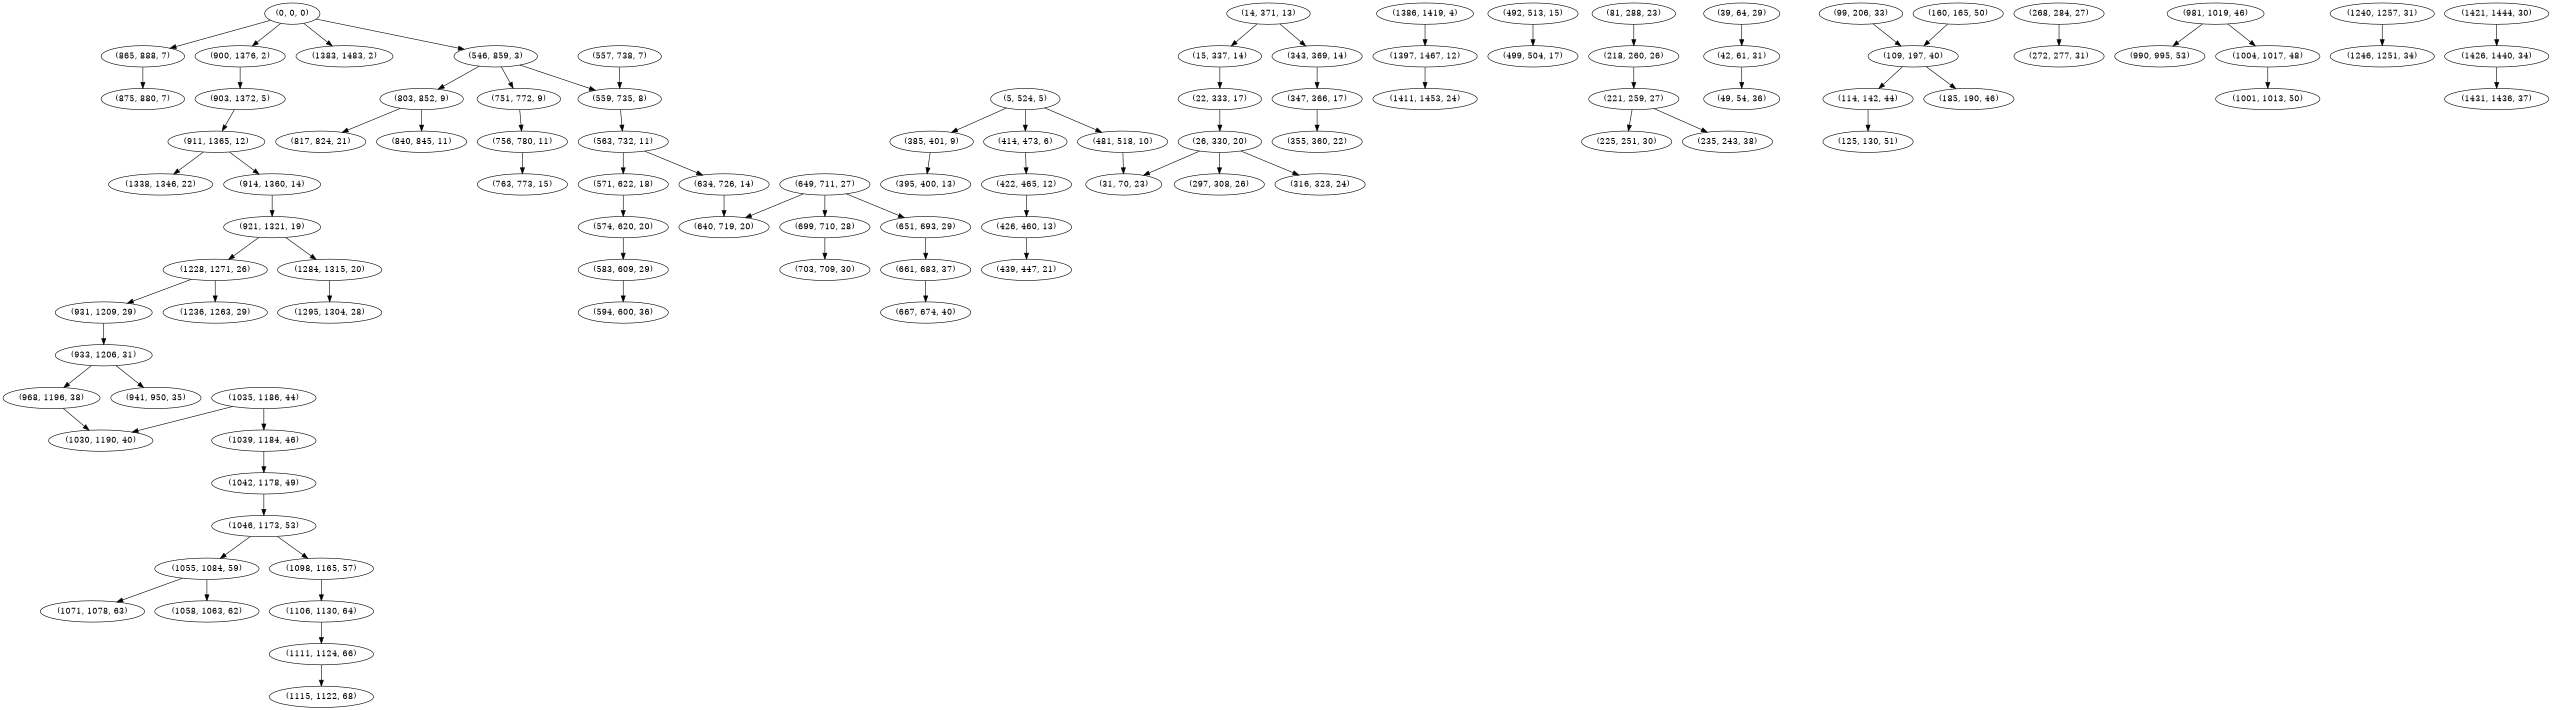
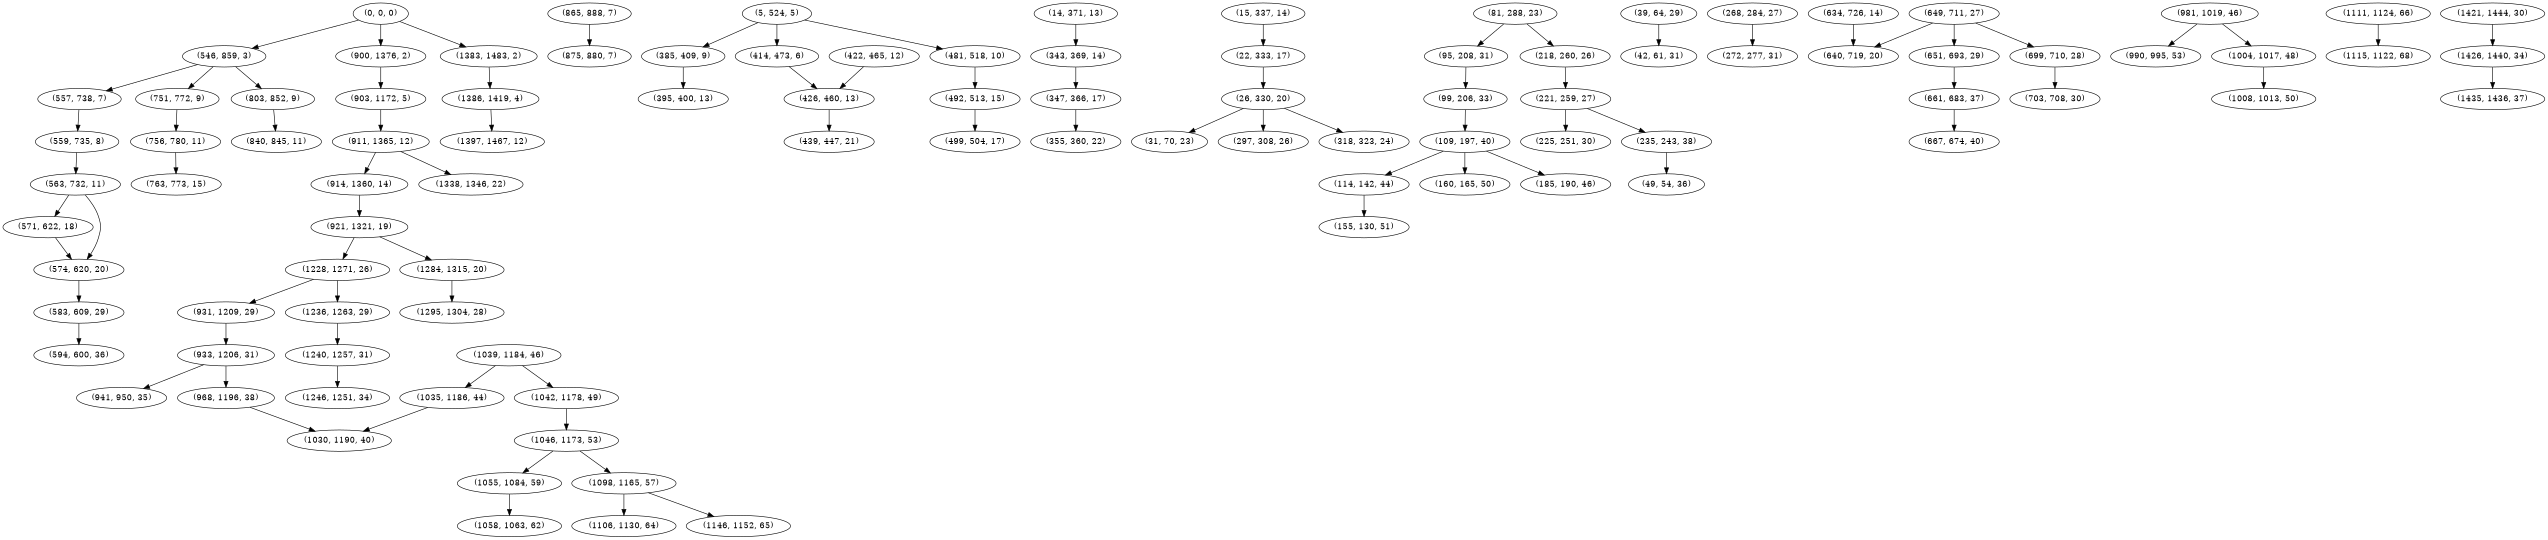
edge "(0, 0, 0)" -> "(865, 888, 7)": removed
edge "(14, 371, 13)" -> "(15, 337, 14)": removed
edge "(160, 165, 50)" -> "(109, 197, 40)": reversed
node "(95, 208, 31)": added
edge "(1383, 1483, 2)" -> "(1386, 1419, 4)": added
edge "(42, 61, 31)" -> "(49, 54, 36)": now "(235, 243, 38)" -> "(49, 54, 36)"
edge "(546, 859, 3)" -> "(559, 735, 8)": now "(546, 859, 3)" -> "(557, 738, 7)"
node "(903, 1372, 5)": label "(903, 1372, 5)" -> "(903, 1172, 5)"
node "(1411, 1453, 24)": removed
node "(1001, 1013, 50)": label "(1001, 1013, 50)" -> "(1008, 1013, 50)"
node "(1431, 1436, 37)": label "(1431, 1436, 37)" -> "(1435, 1436, 37)"
node "(817, 824, 21)": removed
node "(385, 401, 9)": label "(385, 401, 9)" -> "(385, 409, 9)"
node "(125, 130, 51)": label "(125, 130, 51)" -> "(155, 130, 51)"
edge "(414, 473, 6)" -> "(422, 465, 12)": now "(414, 473, 6)" -> "(426, 460, 13)"
edge "(481, 518, 10)" -> "(31, 70, 23)": now "(481, 518, 10)" -> "(492, 513, 15)"
edge "(563, 732, 11)" -> "(634, 726, 14)": now "(563, 732, 11)" -> "(574, 620, 20)"
node "(316, 323, 24)": label "(316, 323, 24)" -> "(318, 323, 24)"
node "(703, 709, 30)": label "(703, 709, 30)" -> "(703, 708, 30)"
edge "(1236, 1263, 29)" -> "(1240, 1257, 31)": added
edge "(1035, 1186, 44)" -> "(1039, 1184, 46)": reversed
node "(1146, 1152, 65)": added
node "(1071, 1078, 63)": removed
edge "(1106, 1130, 64)" -> "(1111, 1124, 66)": removed
